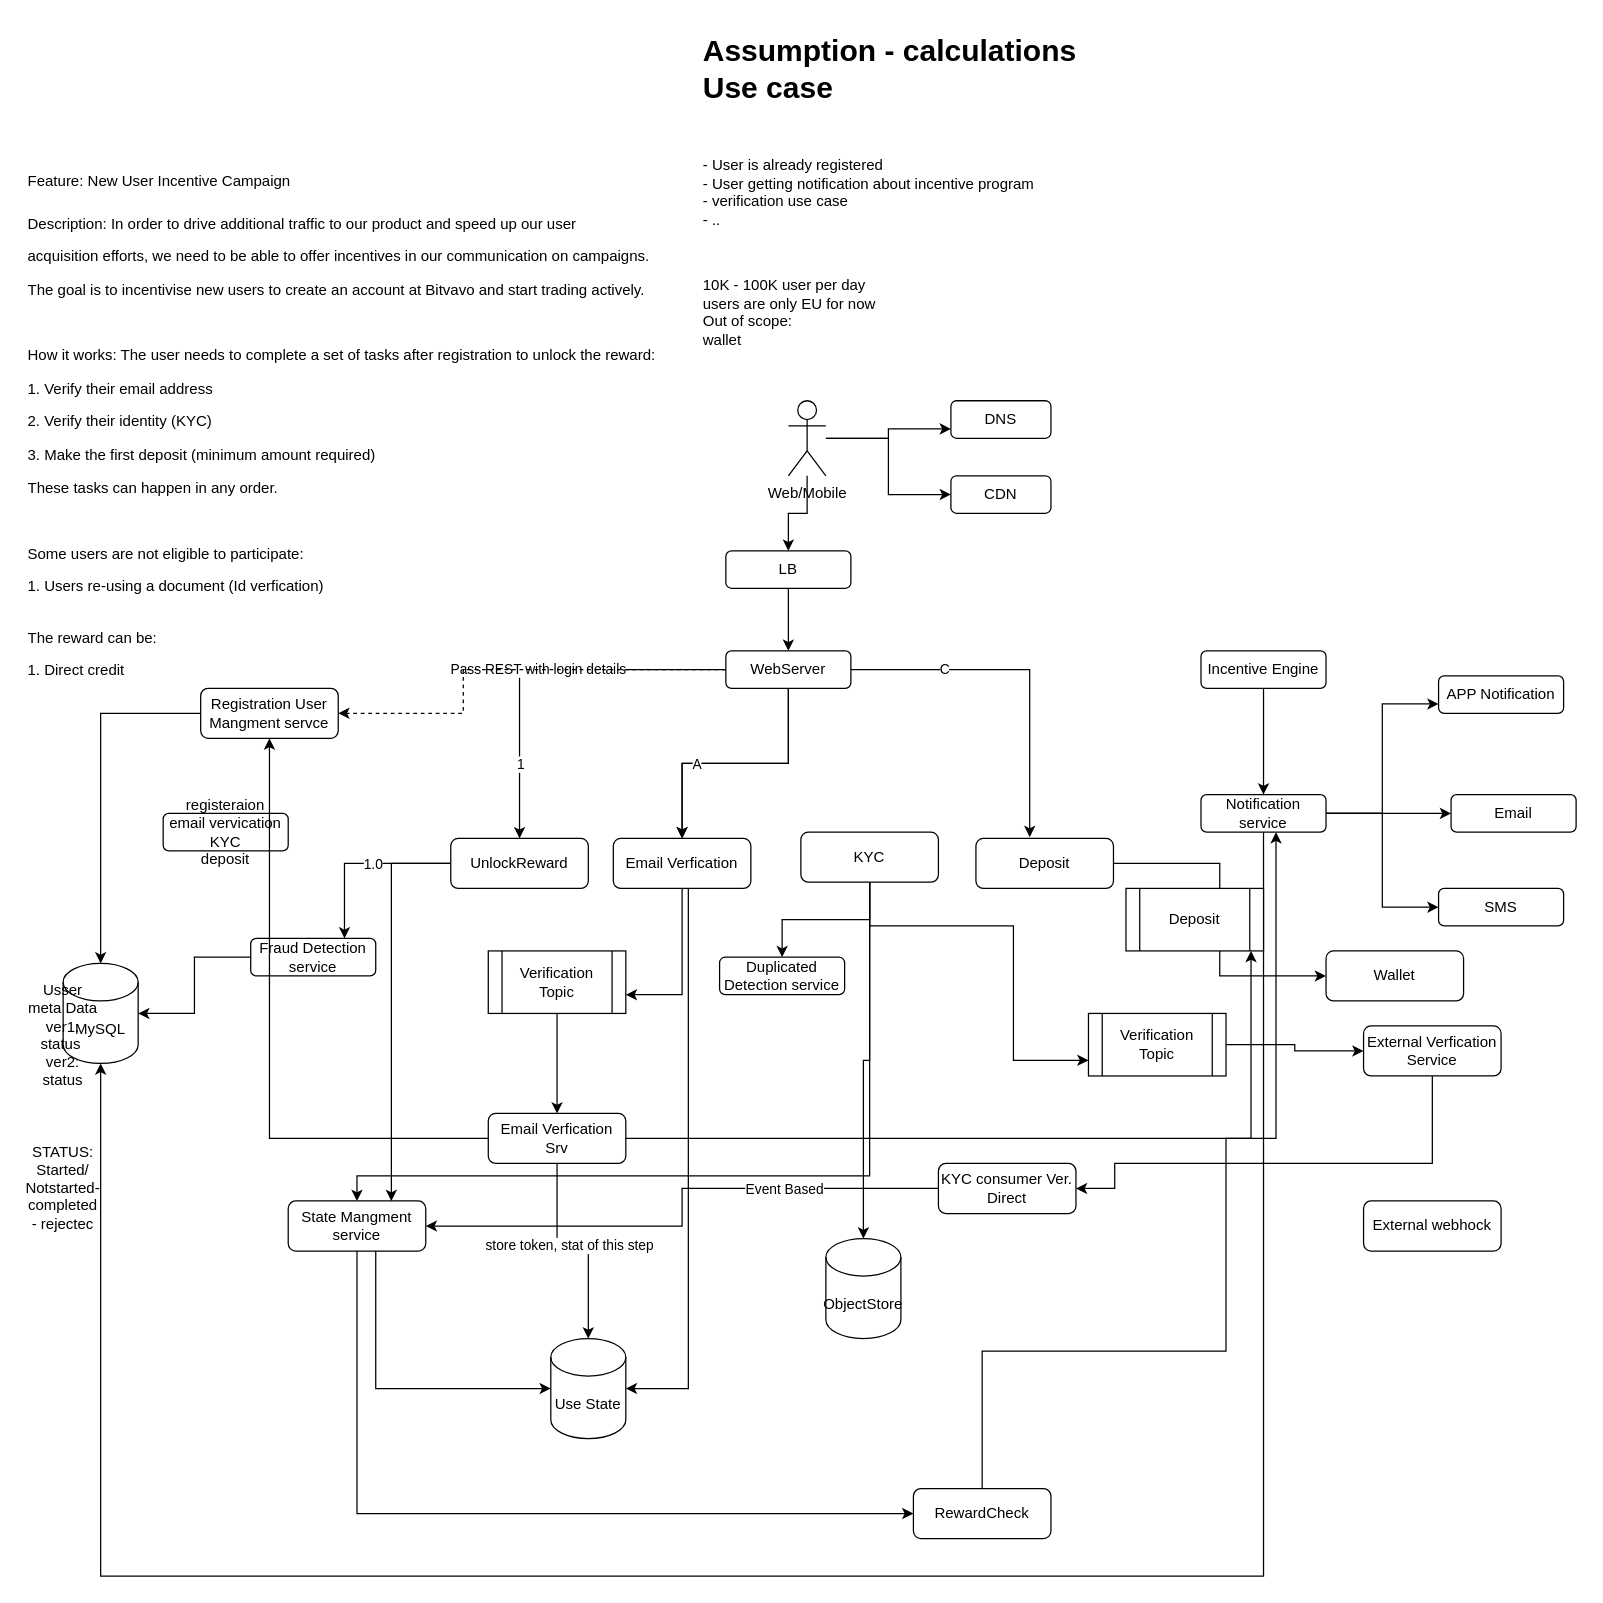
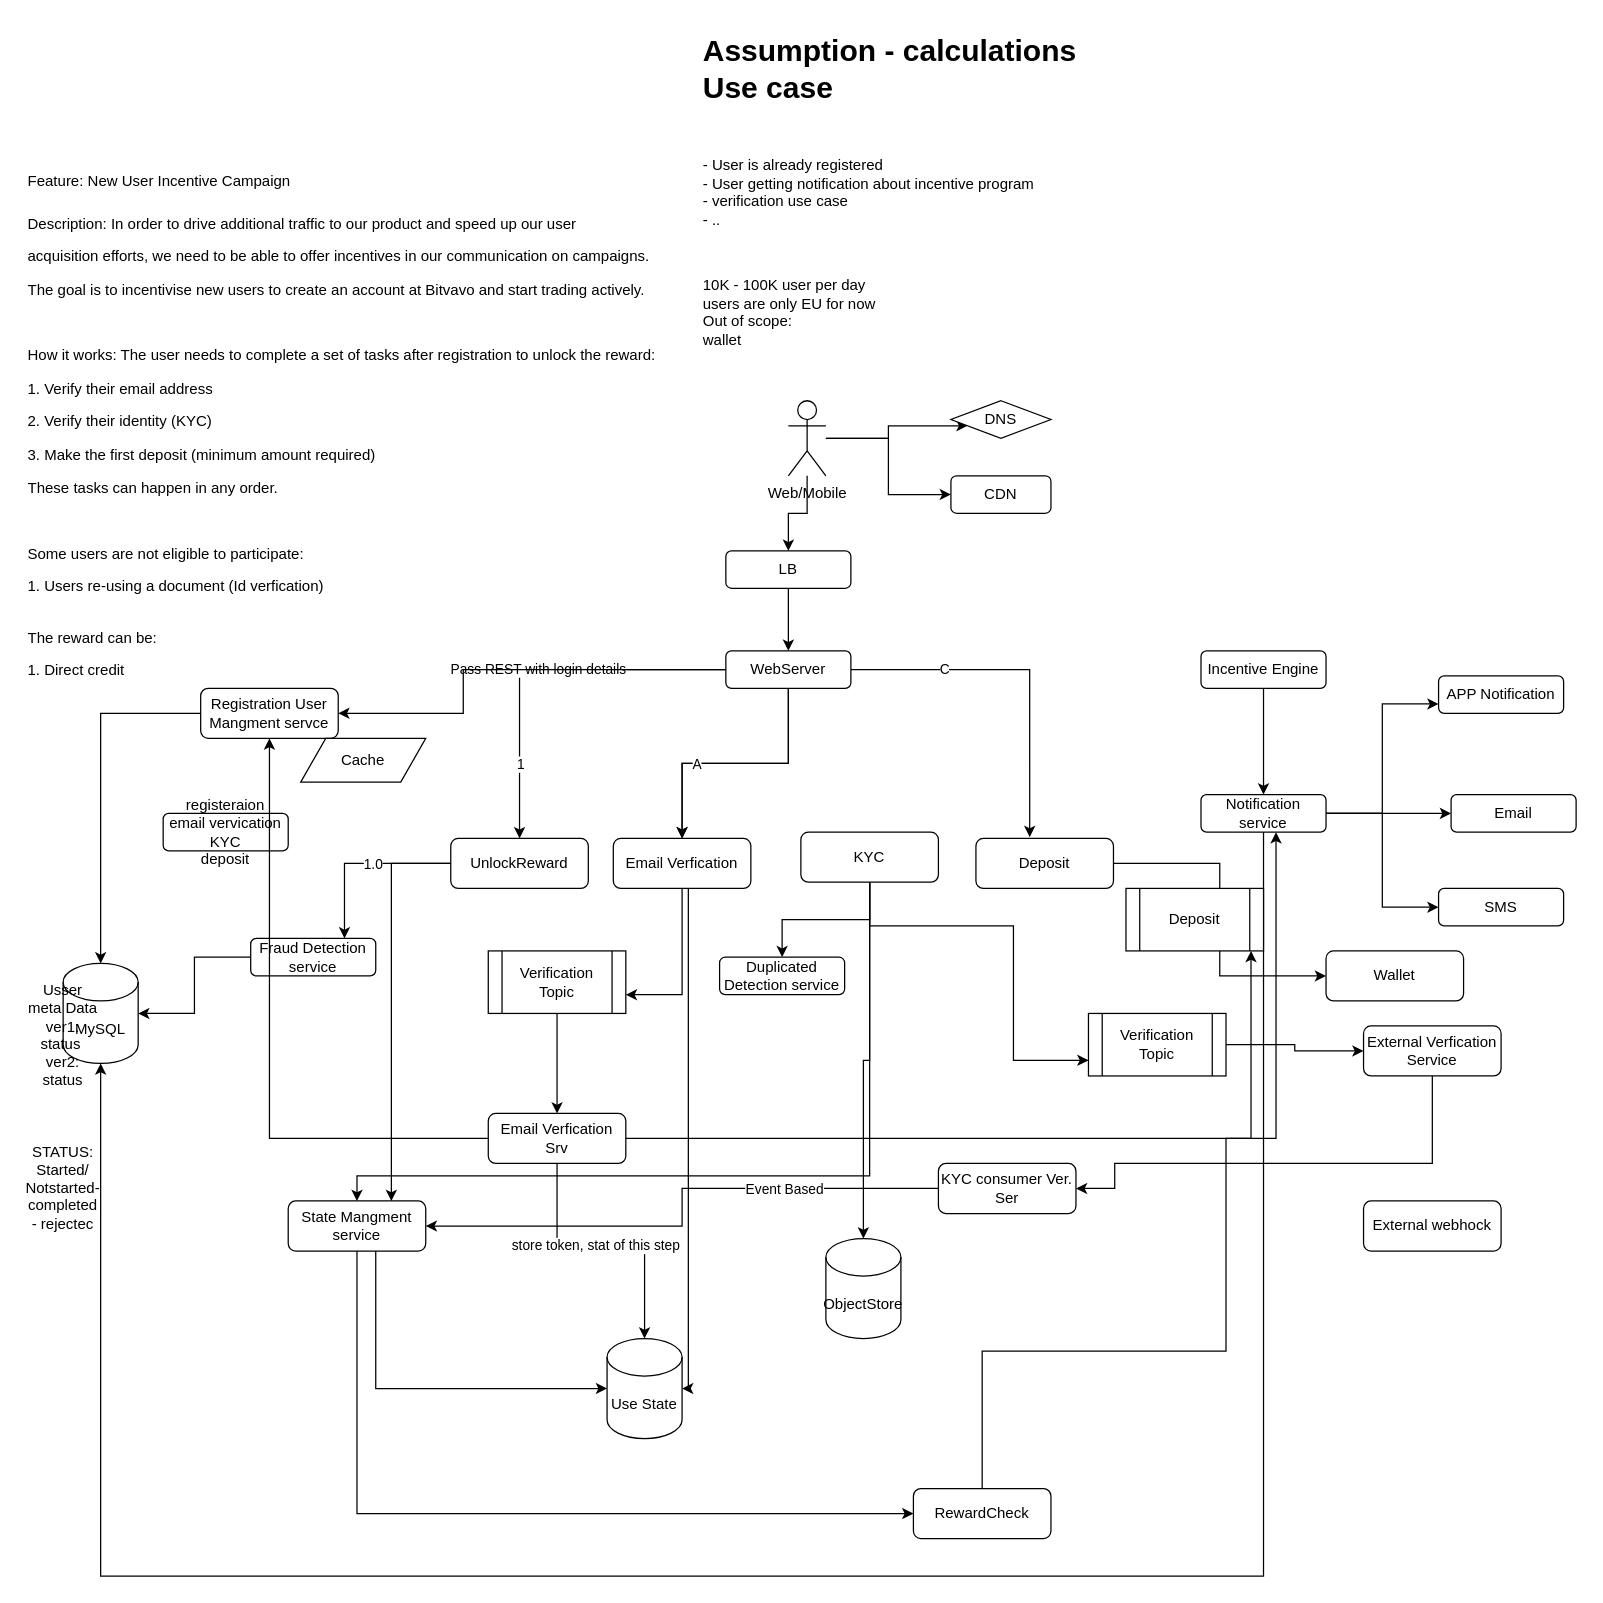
node "DNS": shape rounded rectangle -> diamond
edge "WebServer" -> "Registration User Mangment servce": style dashed -> solid
node "Cache": added
node "KYC consumer Ver. Direct": label "KYC consumer Ver. Direct" -> "KYC consumer Ver. Ser"
node "Use State": moved (588, 1388) -> (644, 1388)
